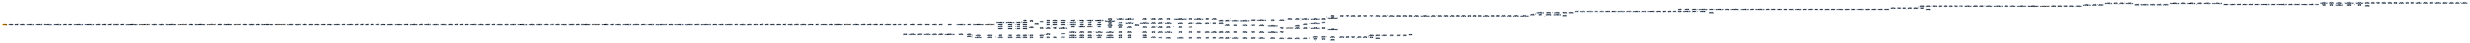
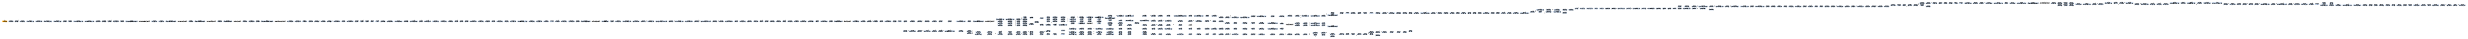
node "0x00404368 cmpl $0x3c<UINT8>, %eax": removed
